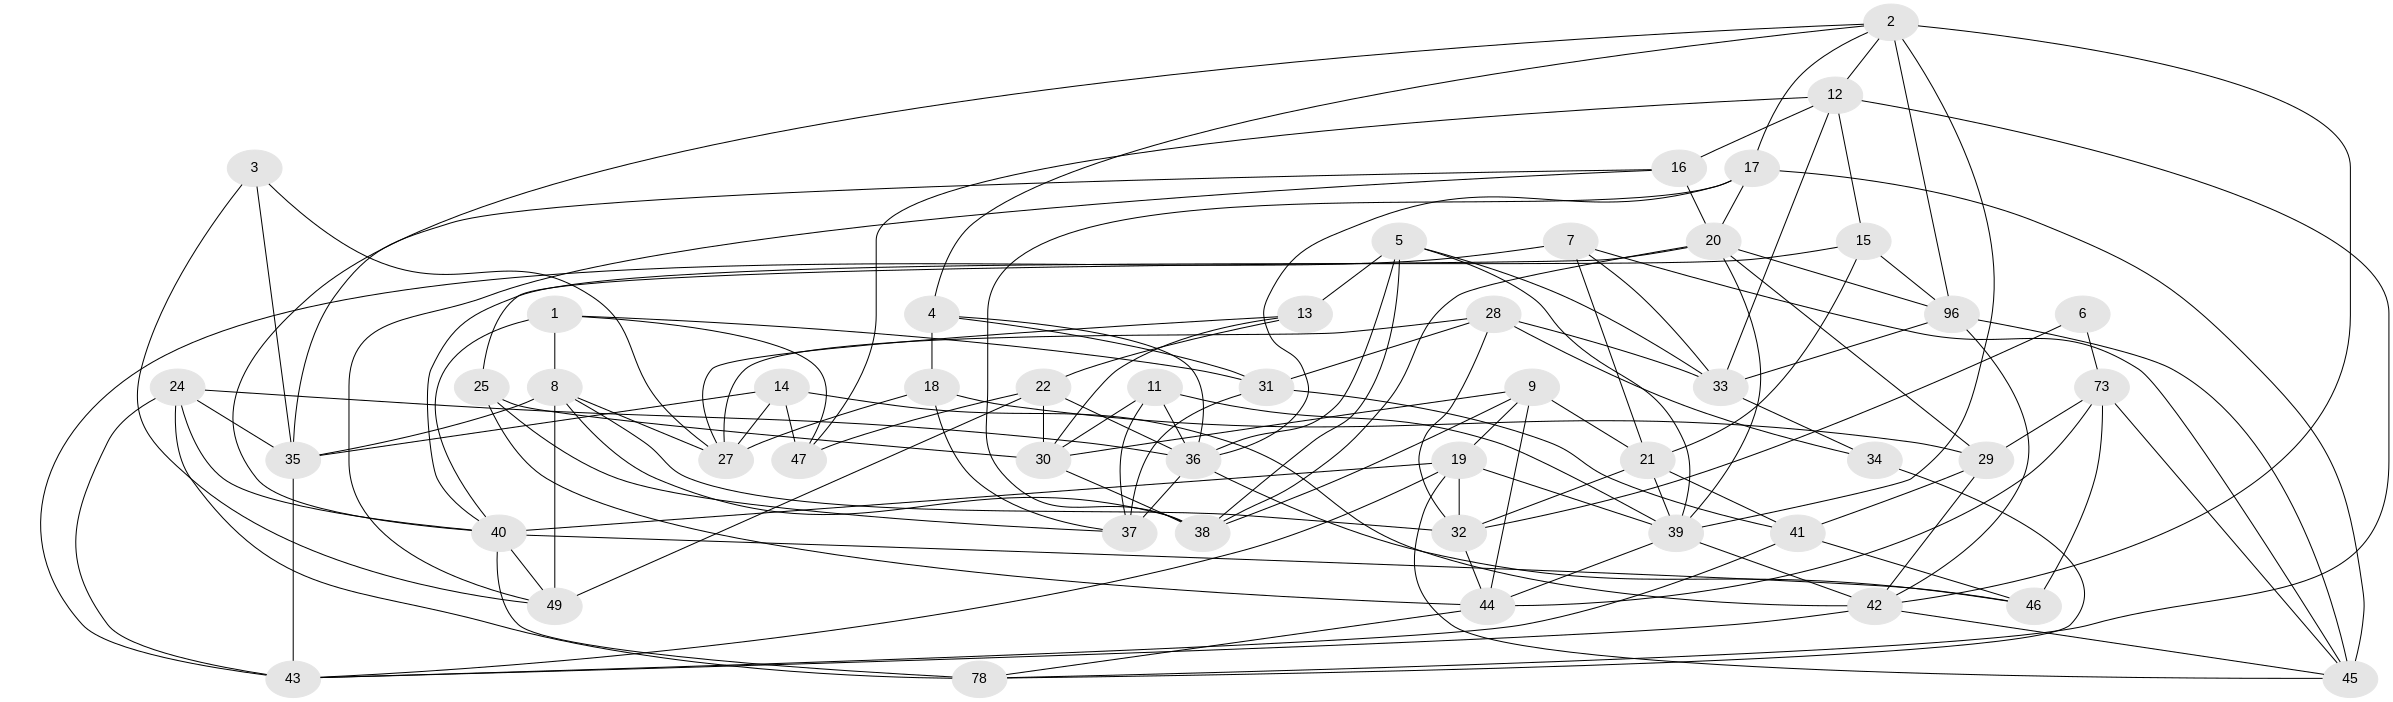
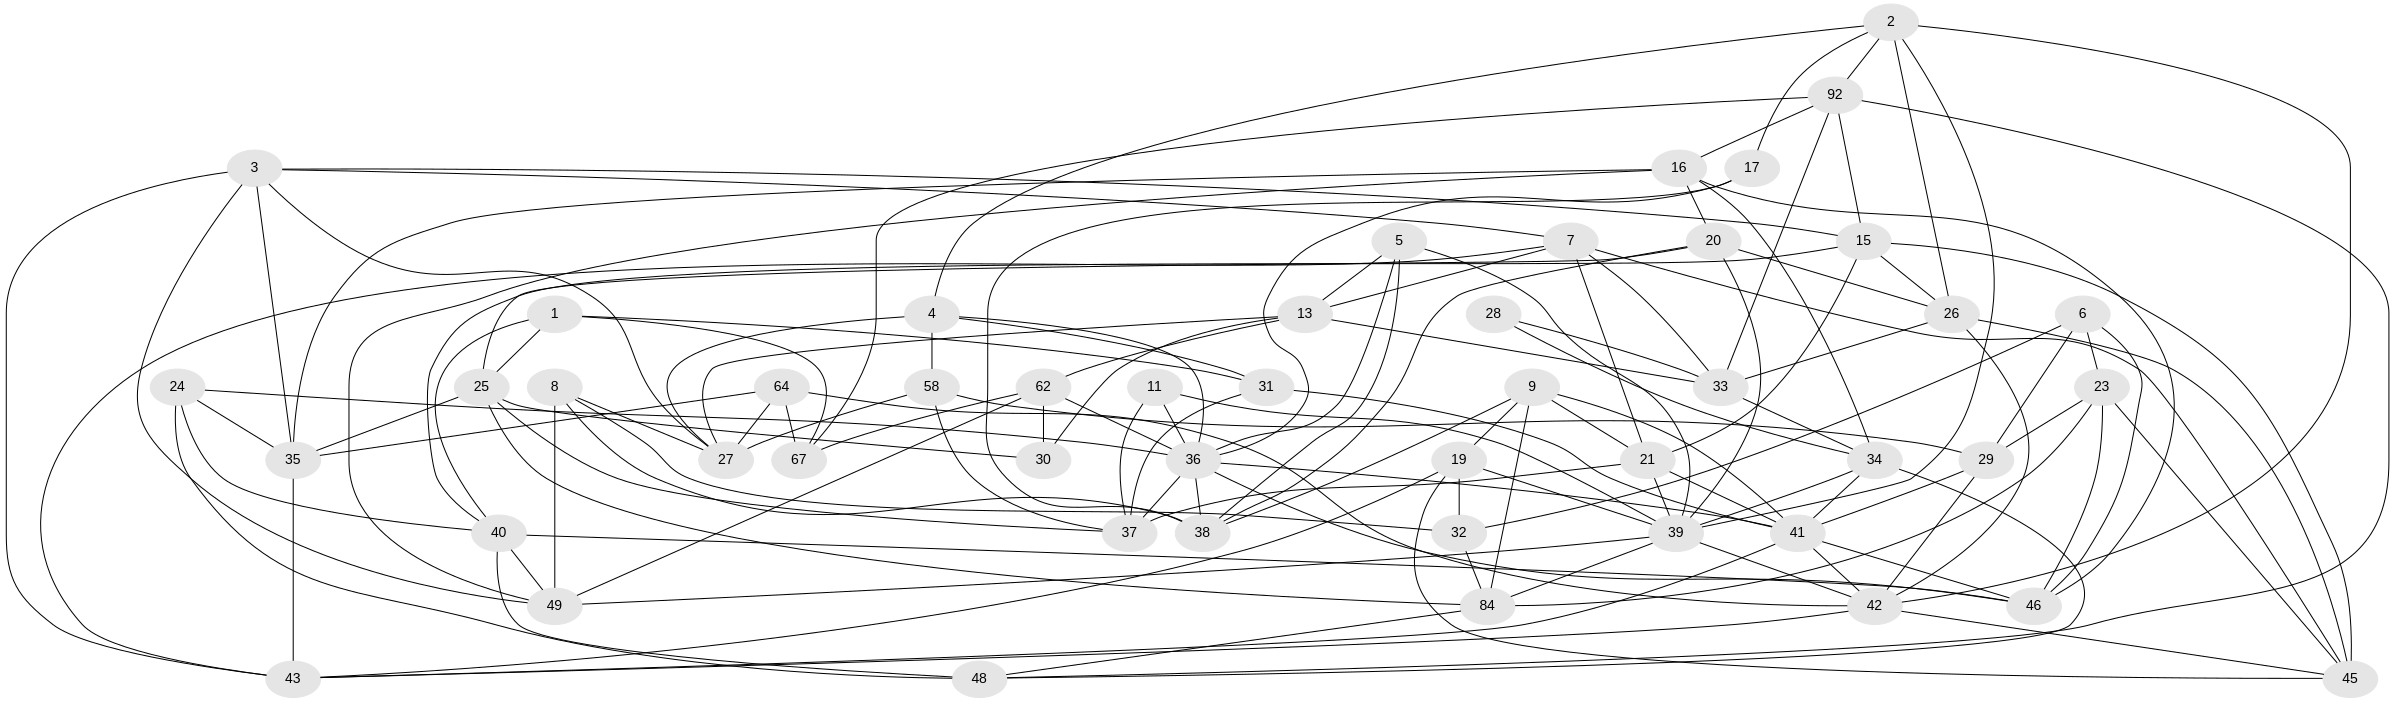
node "12": label "12" -> "92"
edge "2" -- "40": removed
edge "3" -- "15": added
edge "3" -- "7": added
edge "17" -- "20": removed
edge "16" -- "46": added
edge "7" -- "13": added
edge "17" -- "45": now "15" -- "45"
edge "5" -- "33": now "13" -- "33"
edge "16" -- "34": added
node "96": label "96" -> "26"
edge "28" -- "27": now "4" -- "27"
edge "1" -- "8": now "1" -- "25"
edge "28" -- "31": removed
edge "20" -- "29": now "6" -- "29"
node "14": label "14" -> "64"
node "18": label "18" -> "58"
node "22": label "22" -> "62"
node "73": label "73" -> "23"
edge "11" -- "30": removed
edge "8" -- "35": now "25" -- "35"
edge "9" -- "30": now "9" -- "41"
edge "28" -- "32": removed
node "47": label "47" -> "67"
edge "6" -- "46": added
edge "36" -- "41": added
edge "34" -- "41": added
edge "19" -- "40": removed
edge "30" -- "38": now "36" -- "38"
edge "21" -- "32": now "21" -- "37"
edge "34" -- "39": added
edge "41" -- "42": added
edge "39" -- "49": added
edge "24" -- "43": now "3" -- "43"
node "44": label "44" -> "84"
node "78": label "78" -> "48"
